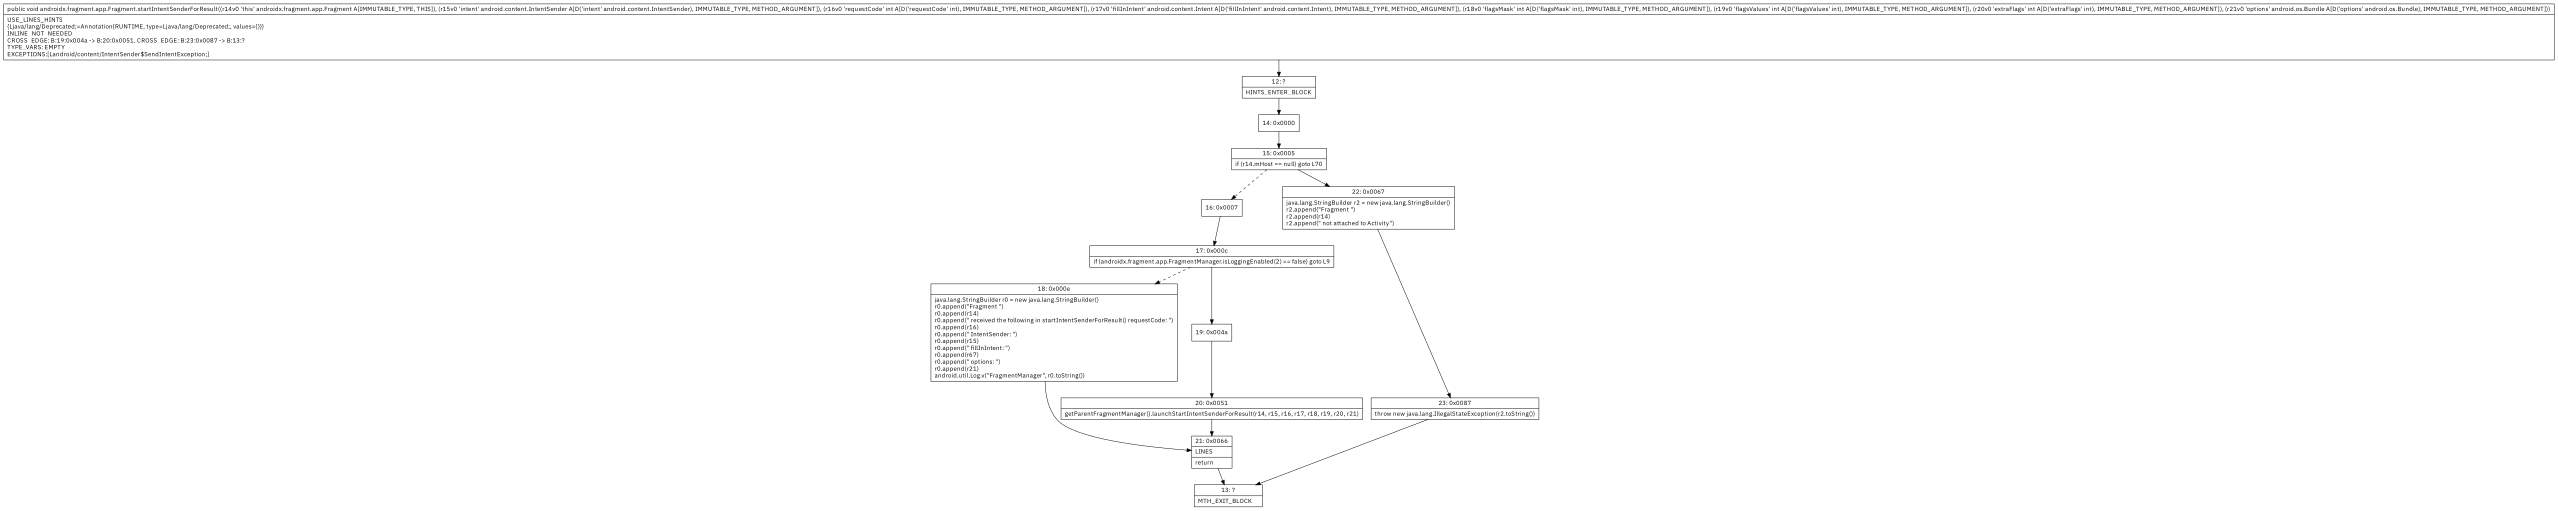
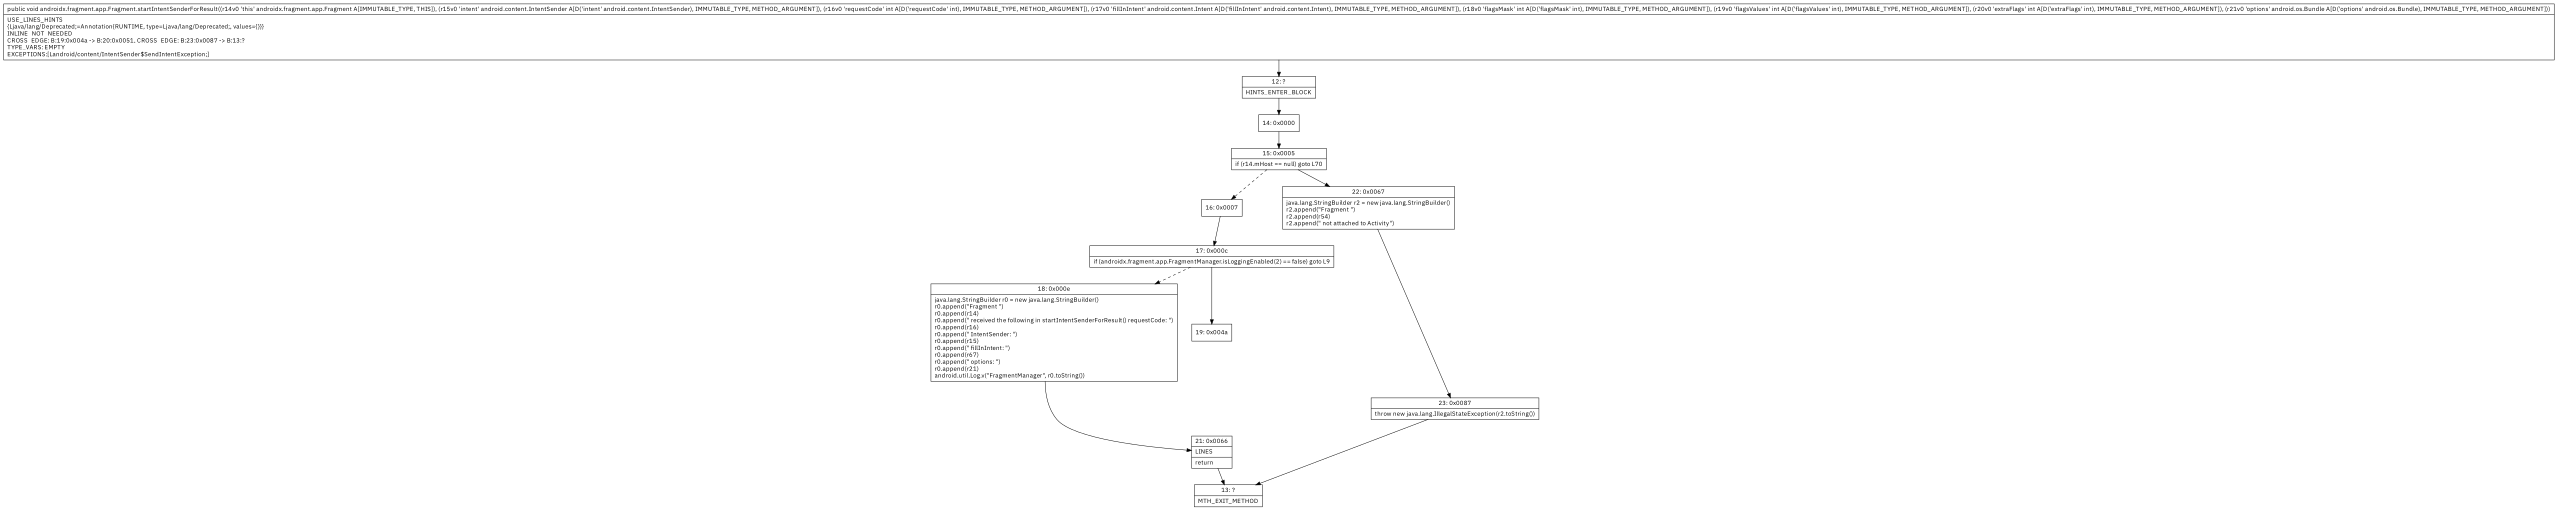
node "22: 0x0067": text "r2.append(r14)" -> "r2.append(r54)"
node "20: 0x0051": removed
node "13: ?": text "MTH_EXIT_BLOCK" -> "MTH_EXIT_METHOD"
